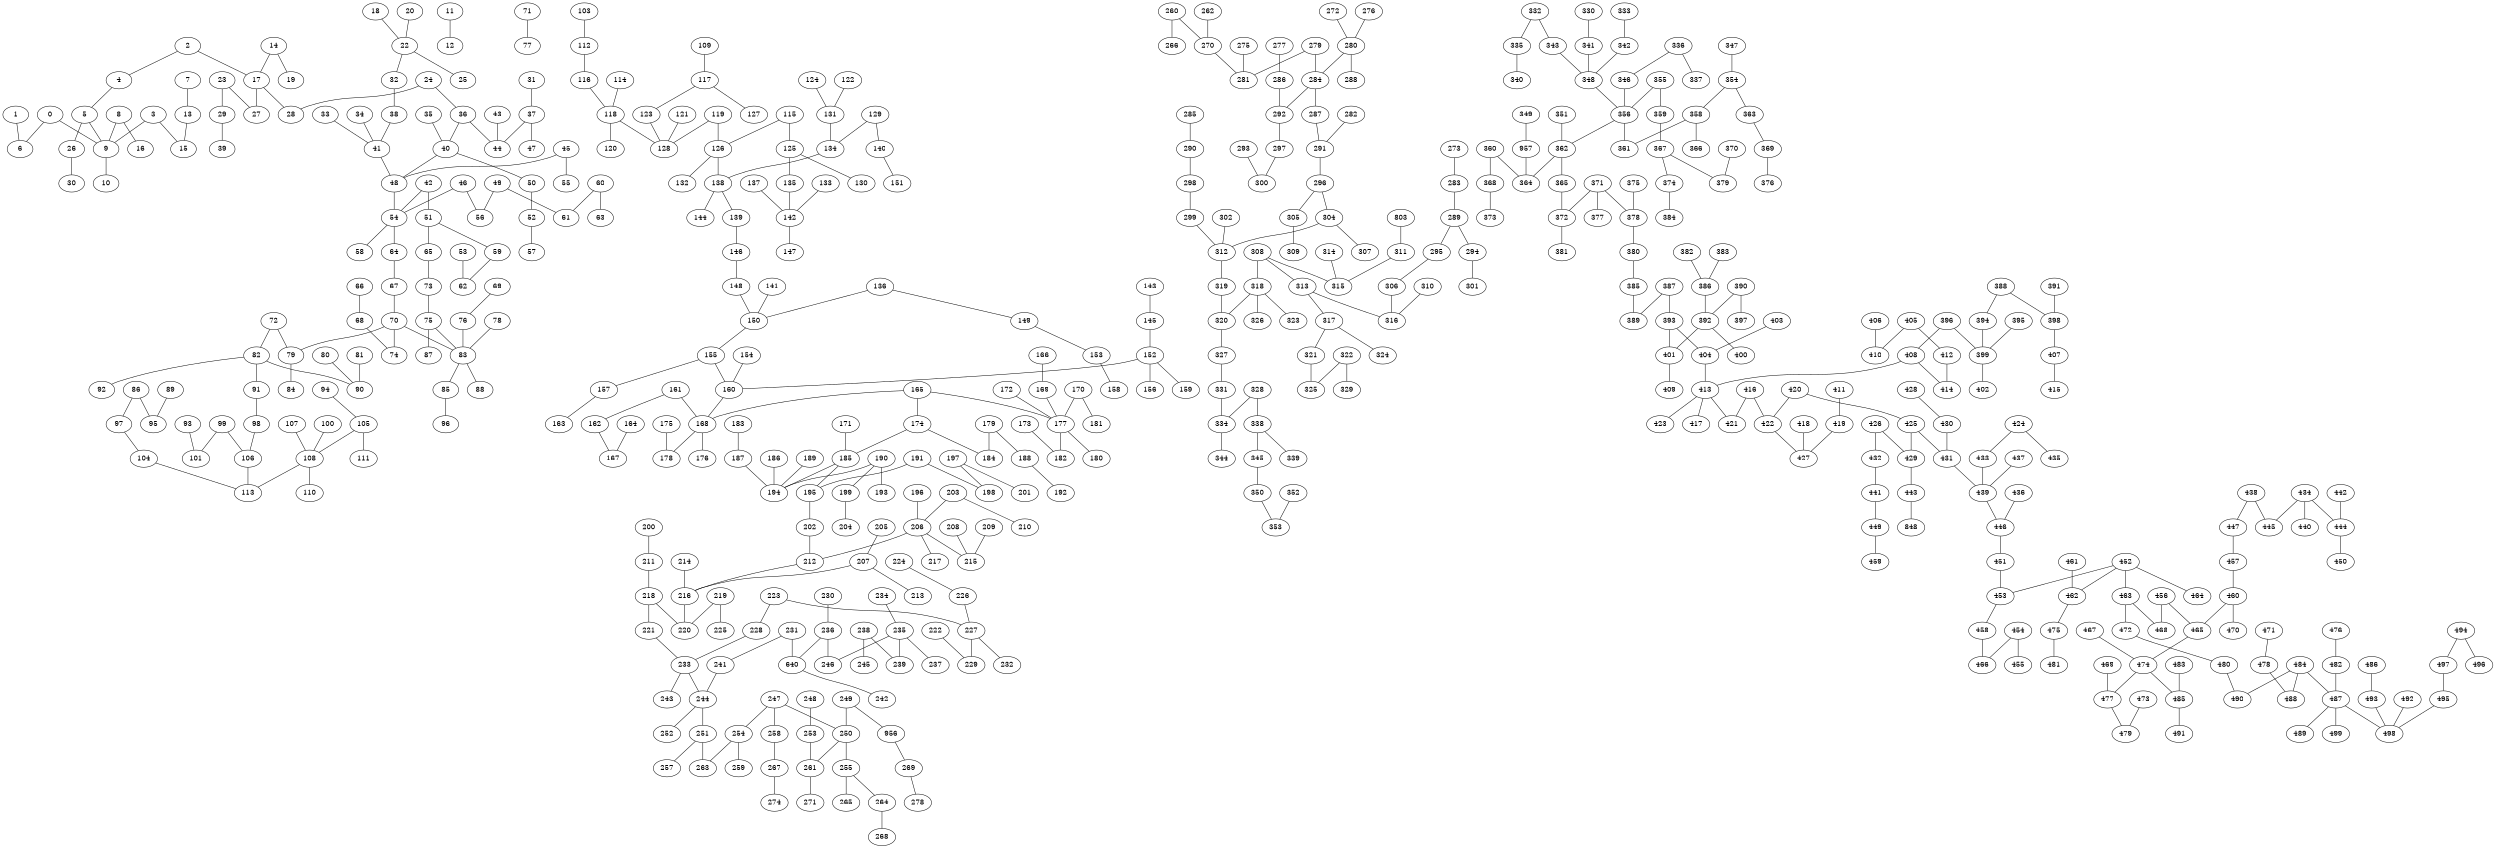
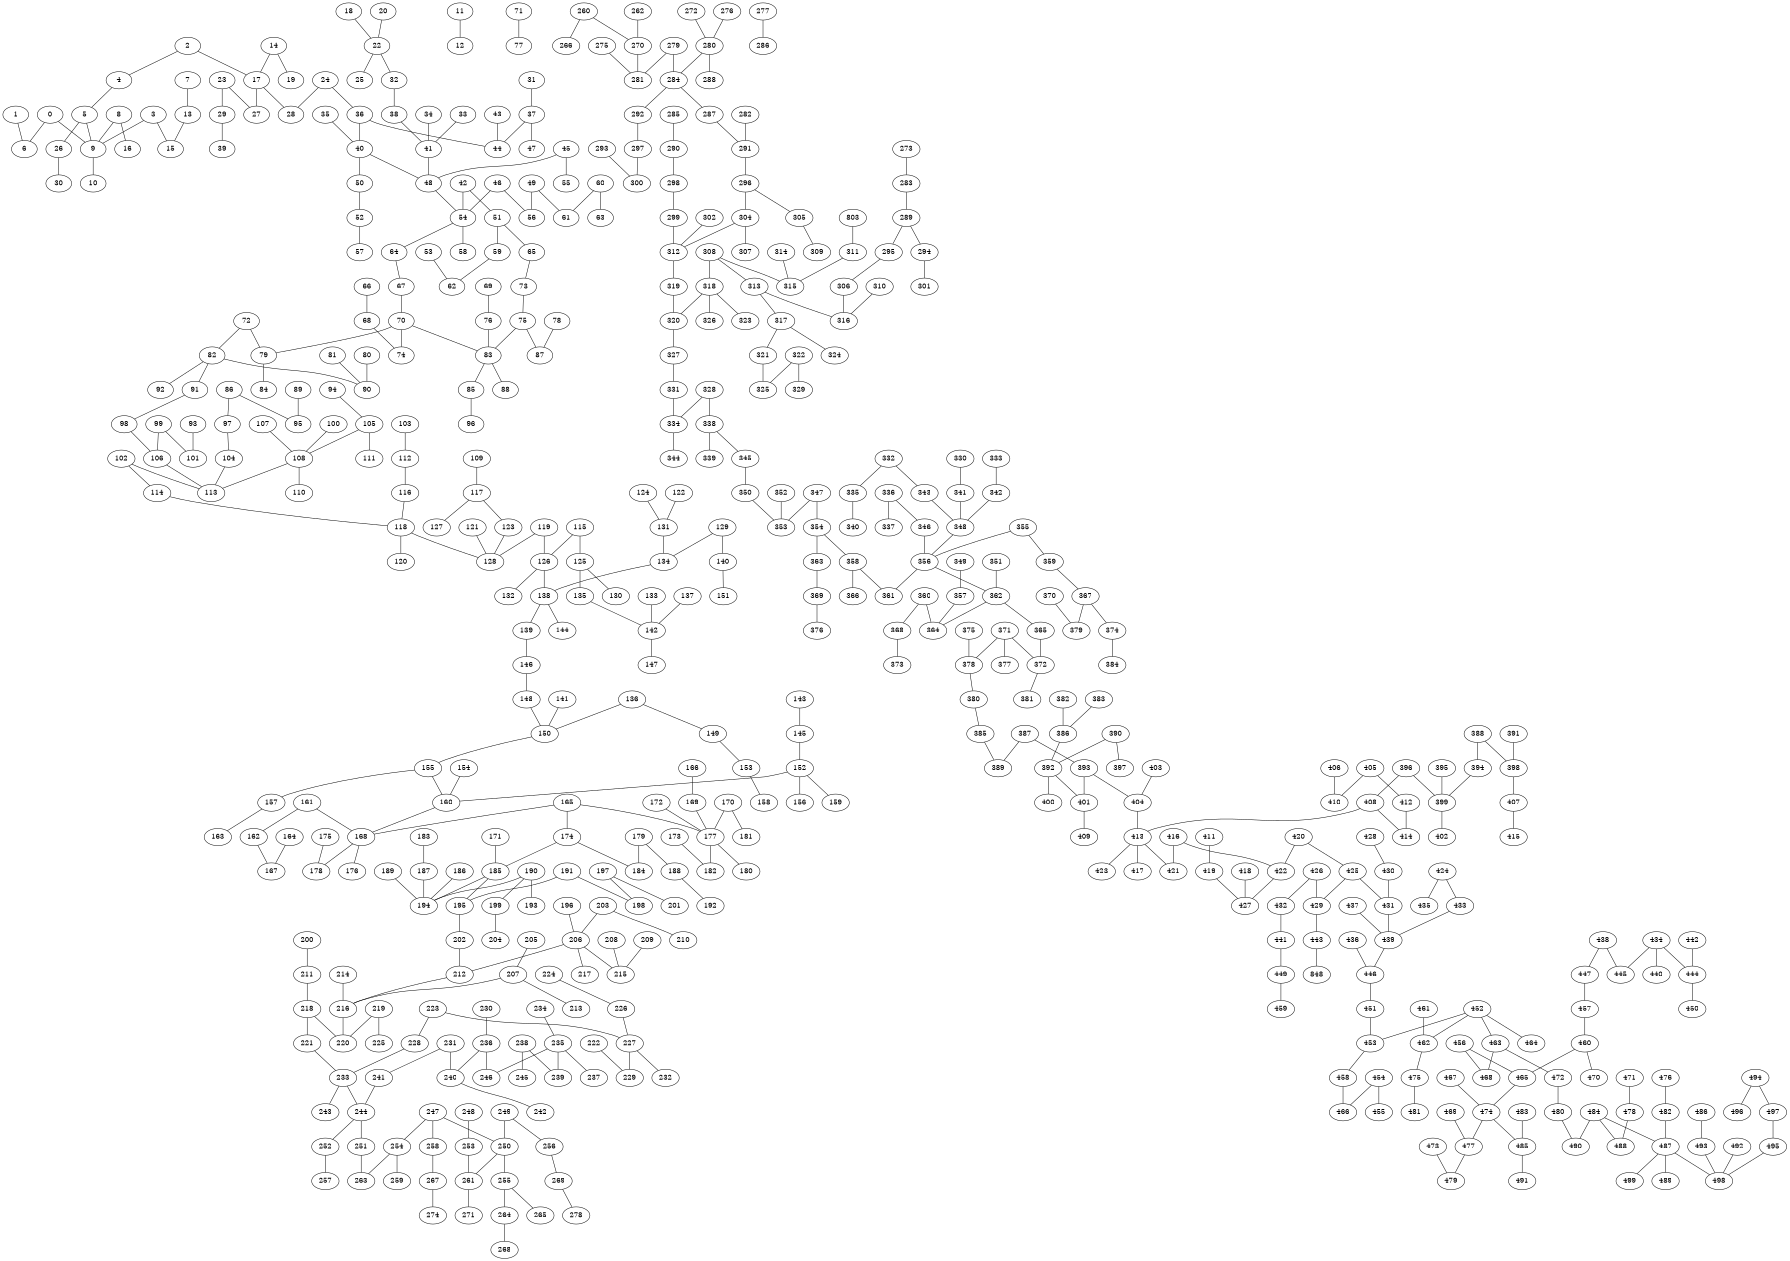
edge "286" -- "292": removed
node "957": label "957" -> "357"
edge "78" -- "83": now "78" -- "87"
node "102": added
edge "347" -- "353": added
node "640": label "640" -> "240"
node "956": label "956" -> "256"
edge "251" -- "257": now "252" -- "257"
